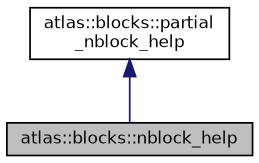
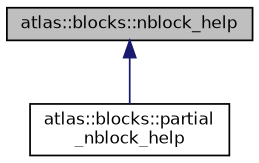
edge "atlas::blocks::nblock_help" -> "atlas::blocks::partial _nblock_help": reversed
